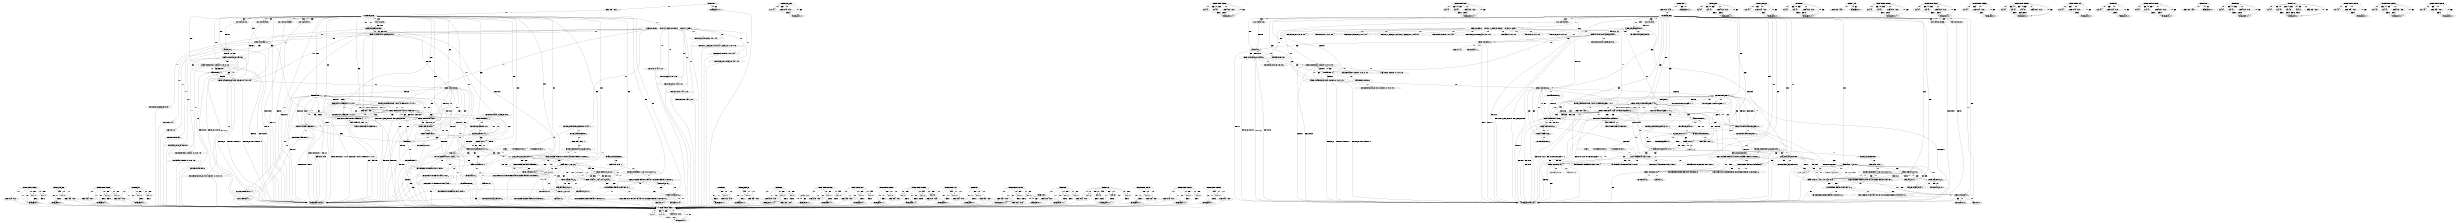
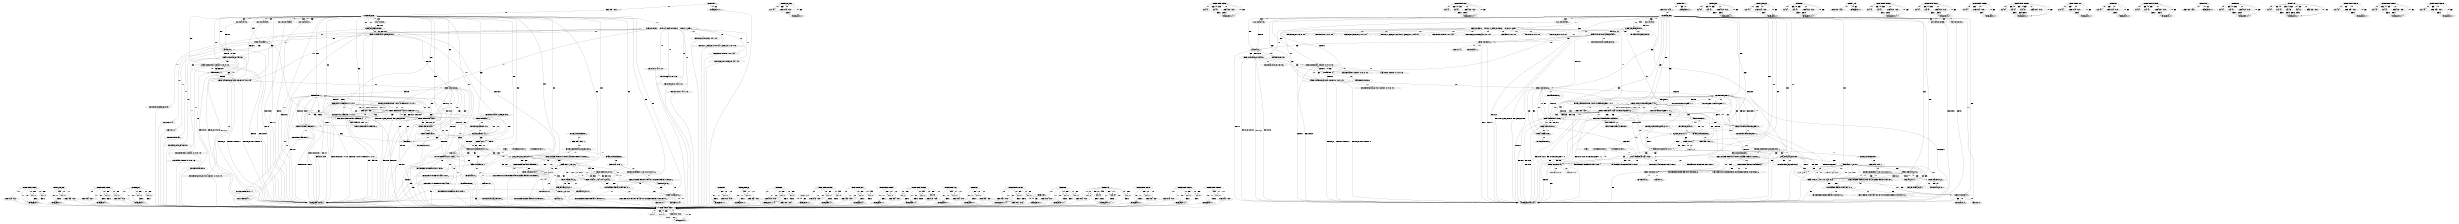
node "<(LOCAL,FILE* fh: FILE*)<SUB>12</SUB>>": removed
node "(CONTROL_STRUCTURE,IF,if (do_fstat(fileno(fh), &st) == -1))": removed
edge "(do_fstat,do_fstat(fileno(fh), &st))" -> "(fileno,fileno(fh))": label "AST: " -> "DDG: fd"
node "(IDENTIFIER,fd,do_fstat(fd, &st))": removed
node "(IDENTIFIER,fh,fileno(fh))": removed
